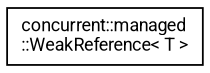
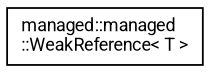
node "concurrent::managed ::WeakReference< T >": label "concurrent::managed ::WeakReference< T >" -> "managed::managed ::WeakReference< T >"
